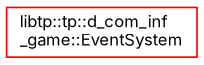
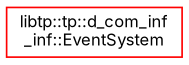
node "libtp::tp::d_com_inf _game::EventSystem": label "libtp::tp::d_com_inf _game::EventSystem" -> "libtp::tp::d_com_inf _inf::EventSystem"
